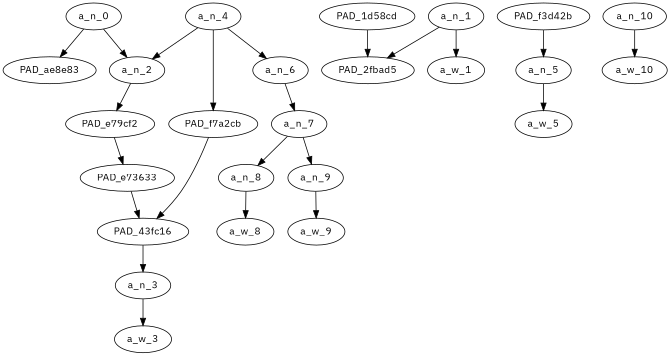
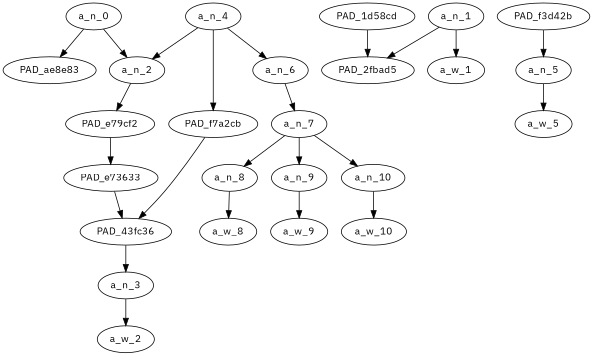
edge "a_n_7" -> "a_n_10": added
node "PAD_43fc16": label "PAD_43fc16" -> "PAD_43fc36"
node "a_w_3": label "a_w_3" -> "a_w_2"
